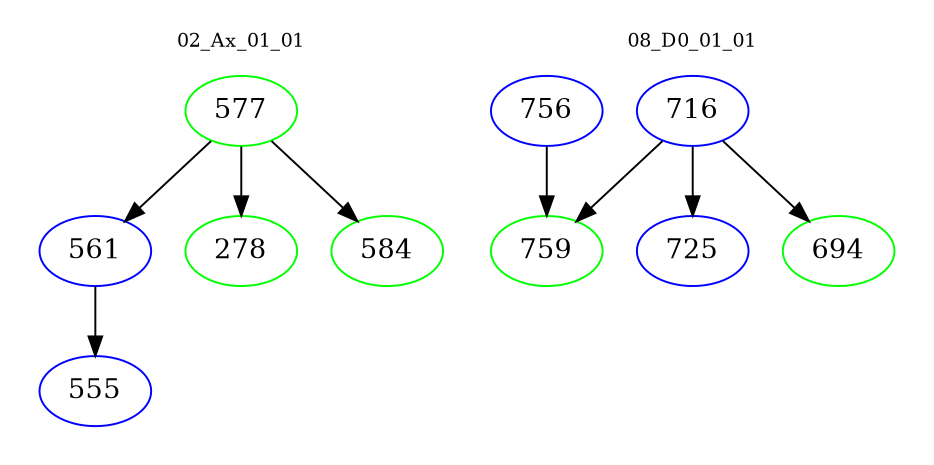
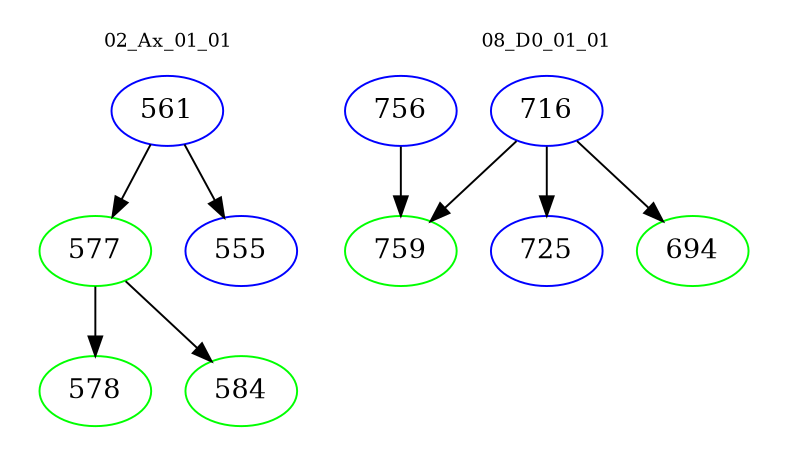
edge "577" -> "561": reversed
node "278": label "278" -> "578"
